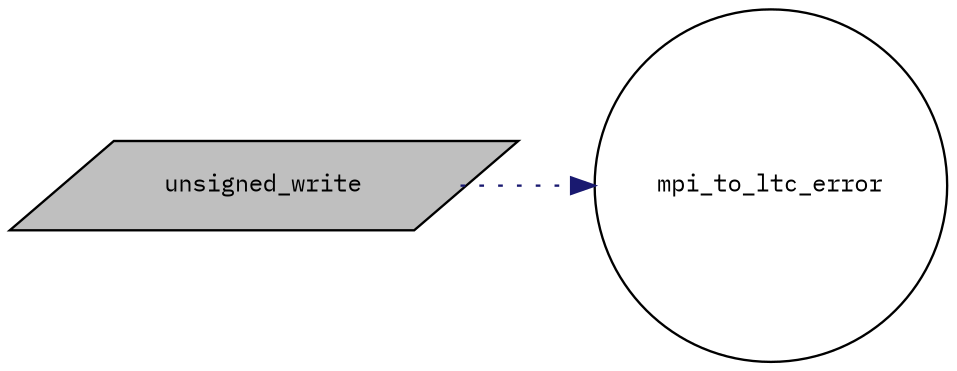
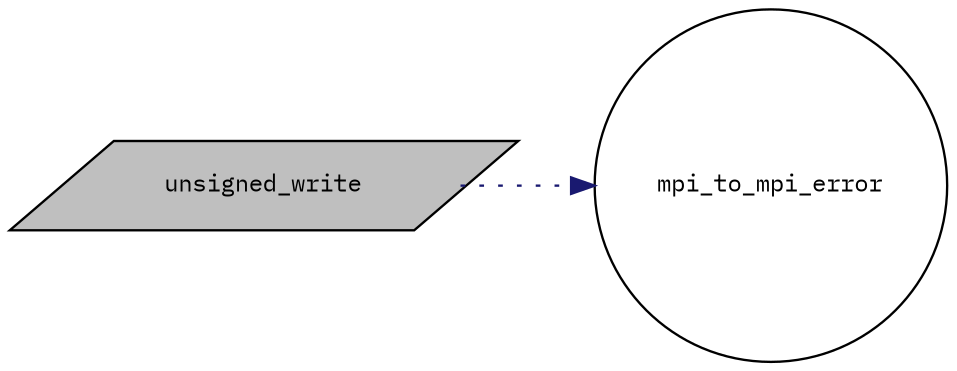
node "mpi_to_ltc_error": label "mpi_to_ltc_error" -> "mpi_to_mpi_error"
